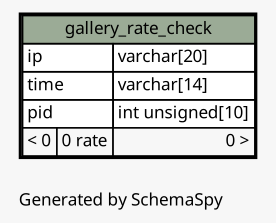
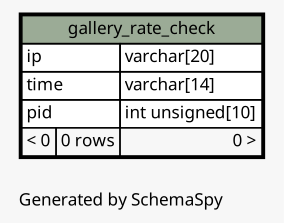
node "gallery_rate_check": text "0 rate" -> "0 rows"
